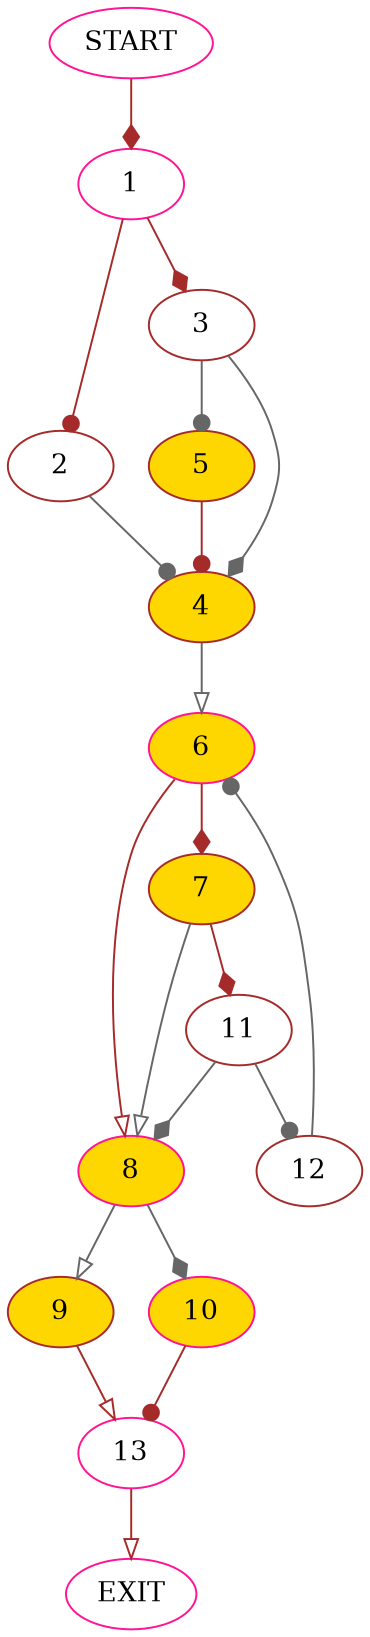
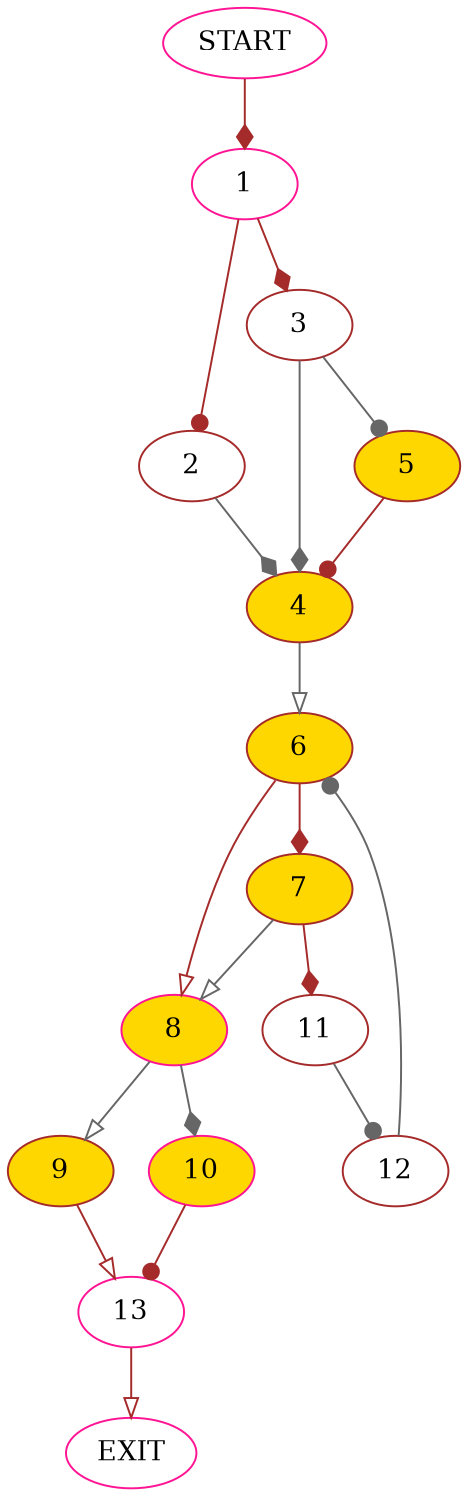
edge "2" -> "4": arrowhead dot -> diamond
node "6": color deeppink -> brown
edge "11" -> "8": removed
